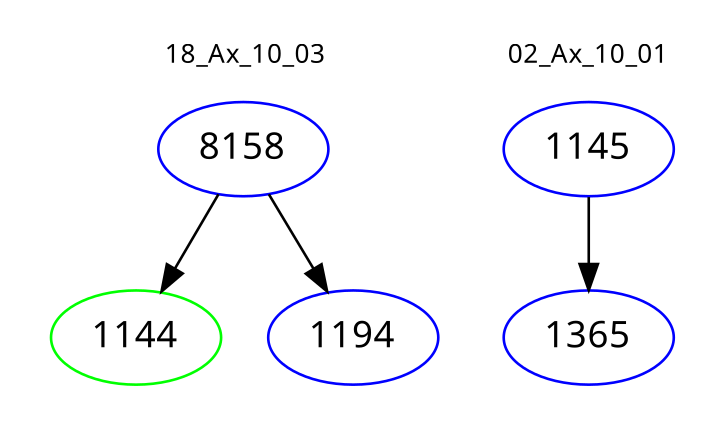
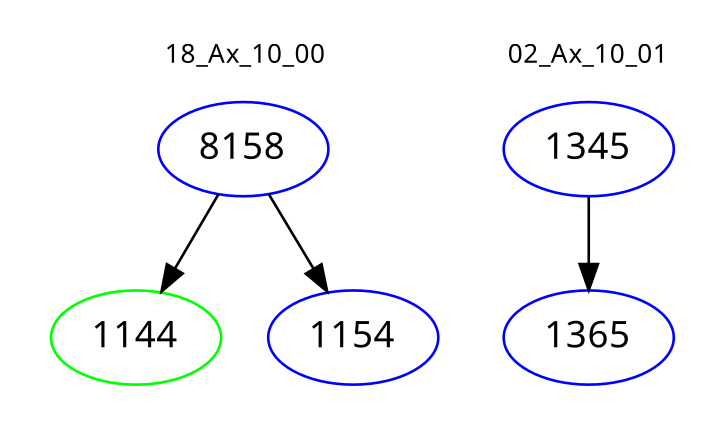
cluster "18_Ax_10_03": label "18_Ax_10_03" -> "18_Ax_10_00"
node "1145": label "1145" -> "1345"
node "1194": label "1194" -> "1154"
